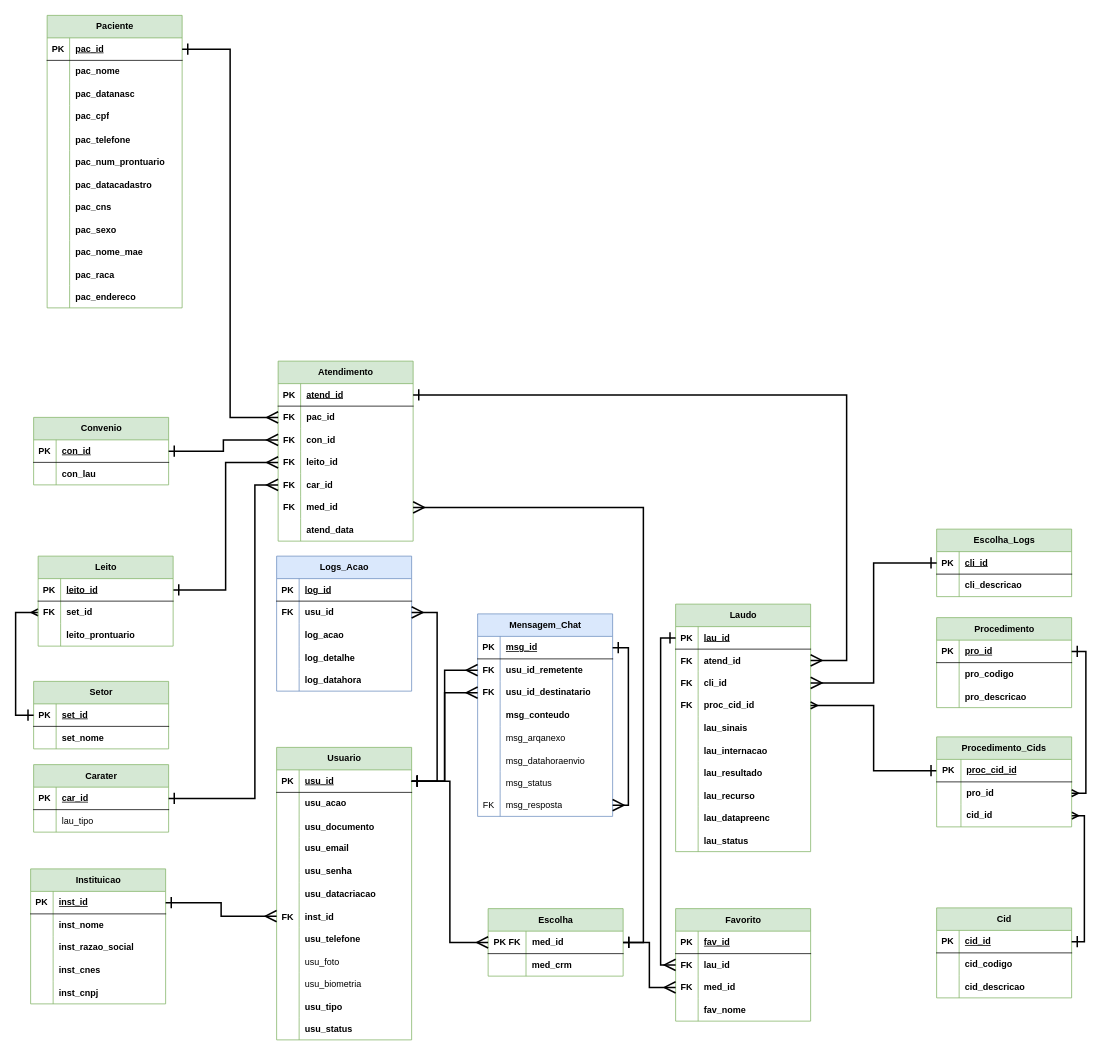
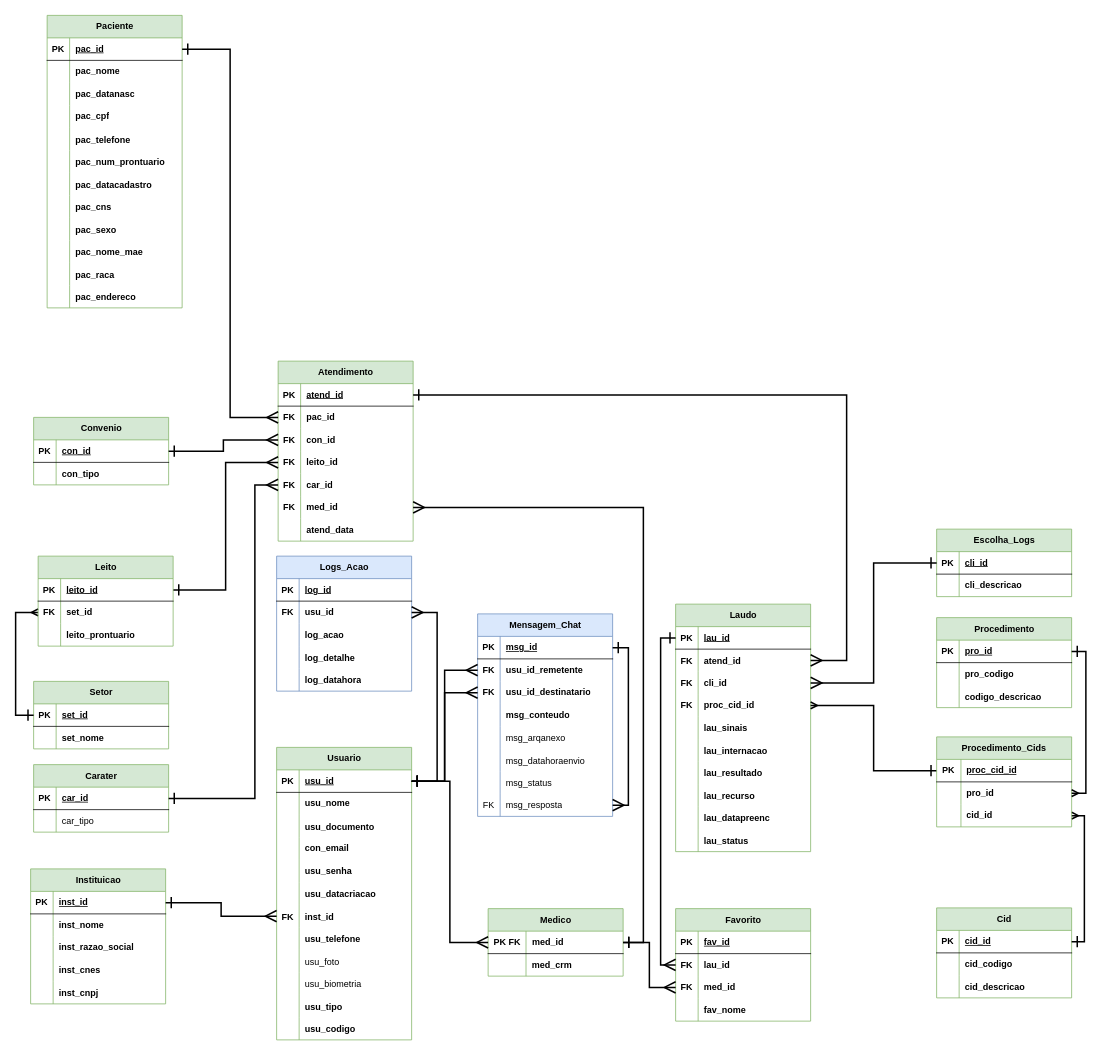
node "con_lau": label "con_lau" -> "con_tipo"
node "pro_descricao": label "pro_descricao" -> "codigo_descricao"
node "usu_acao": label "usu_acao" -> "usu_nome"
node "lau_tipo": label "lau_tipo" -> "car_tipo"
node "usu_email": label "usu_email" -> "con_email"
node "Escolha": label "Escolha" -> "Medico"
node "usu_status": label "usu_status" -> "usu_codigo"
